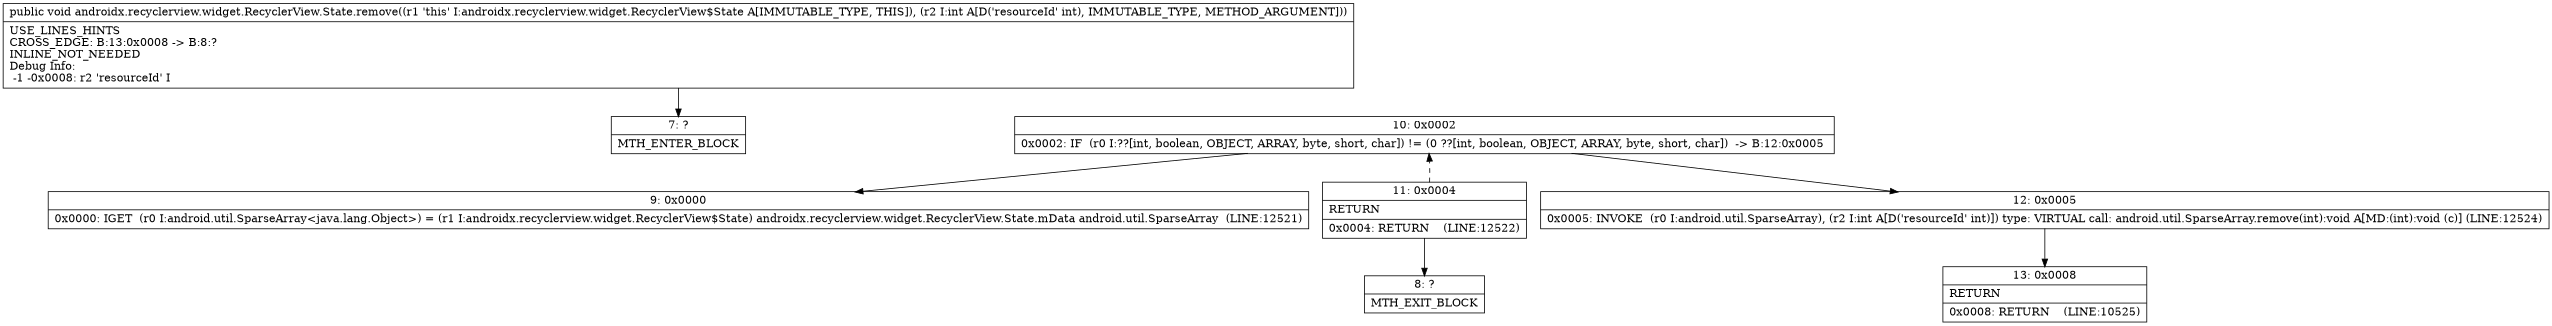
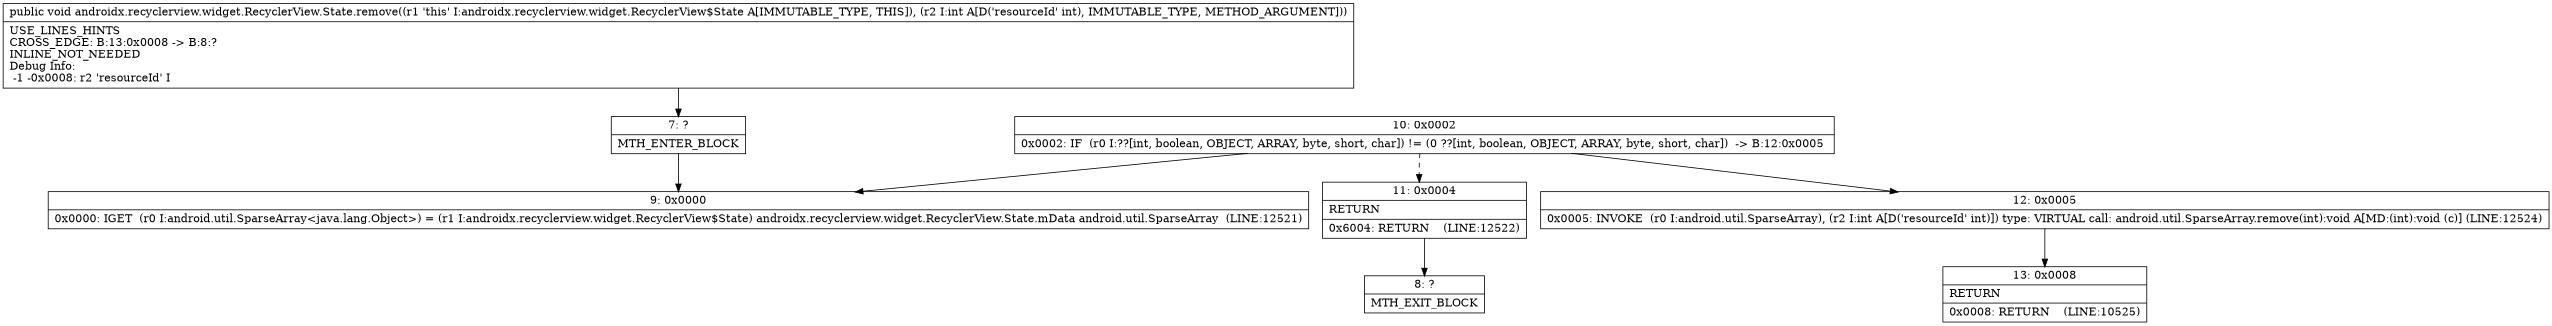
edge "7: ?" -> "9: 0x0000": added
edge "11: 0x0004" -> "10: 0x0002": reversed
node "11: 0x0004": text "0x0004: RETURN    (LINE:12522)" -> "0x6004: RETURN    (LINE:12522)"
